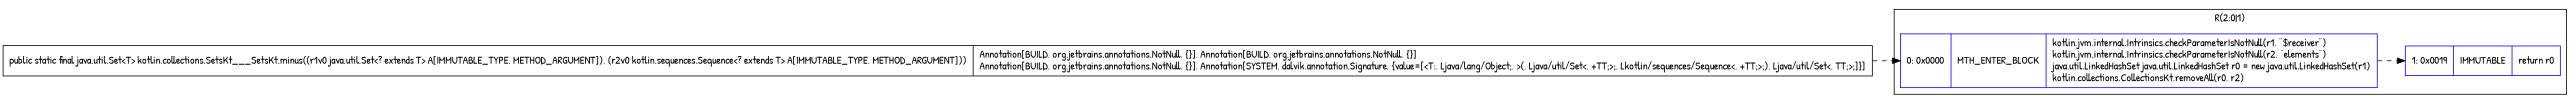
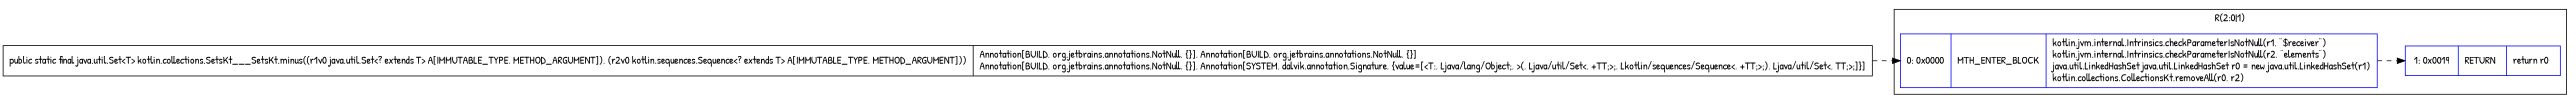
node "1: 0x0019": text "IMMUTABLE" -> "RETURN"
